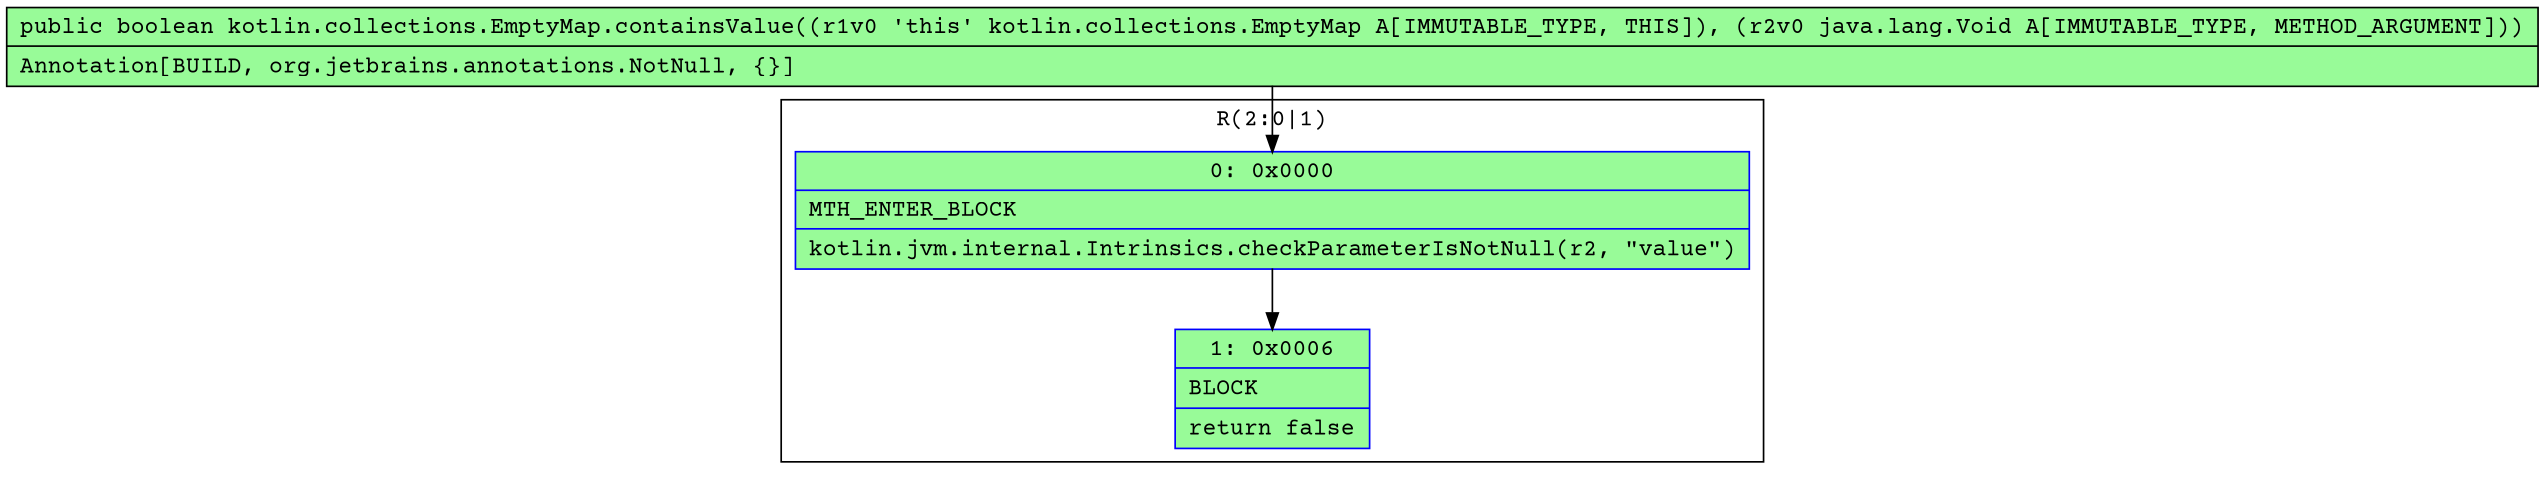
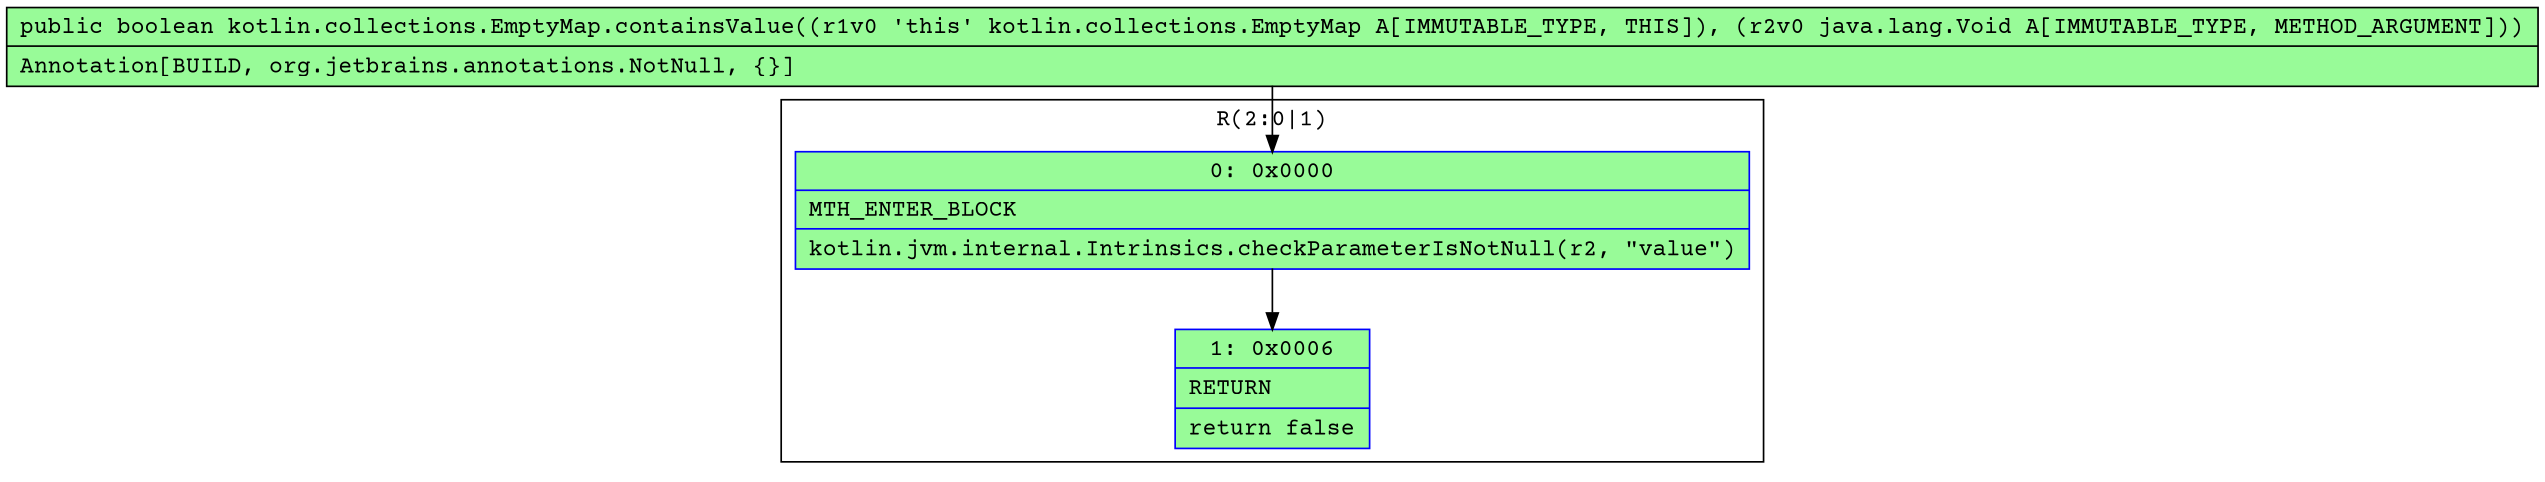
node "1: 0x0006": text "BLOCK" -> "RETURN"
